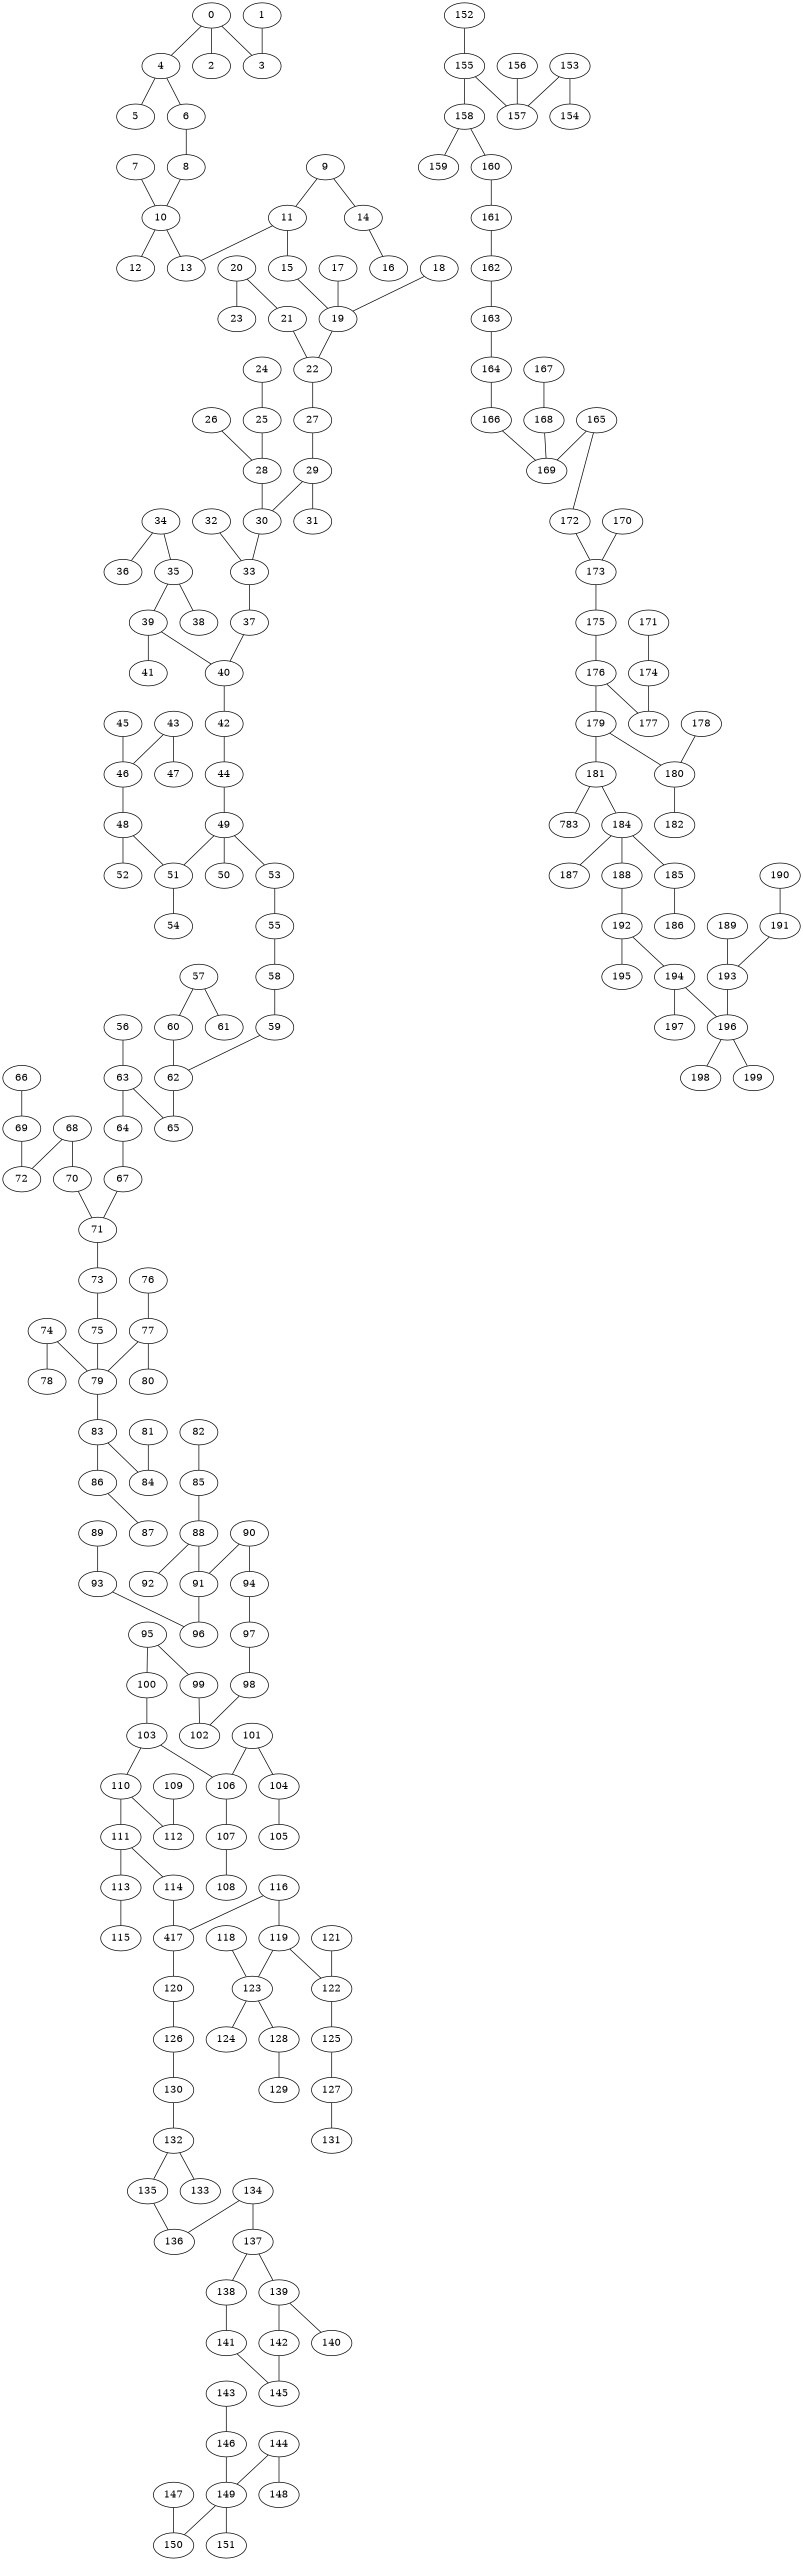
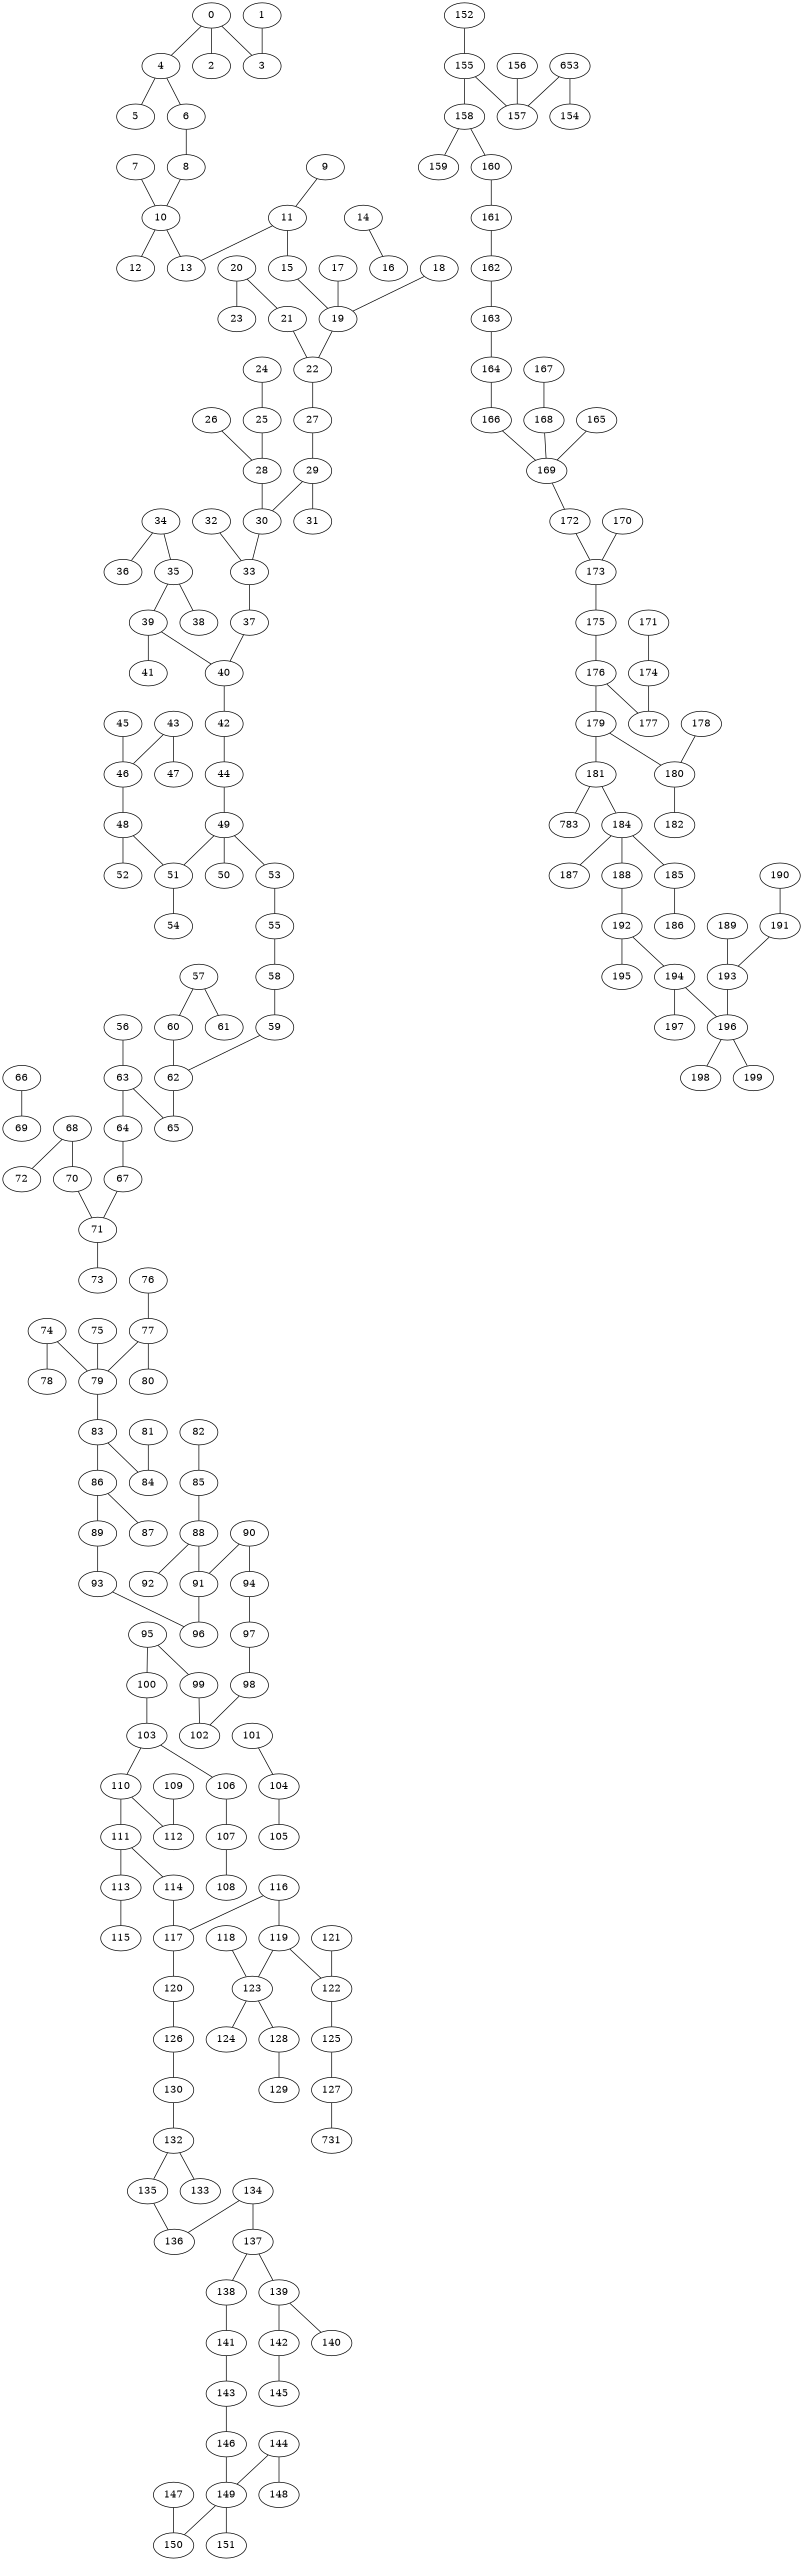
node "153": label "153" -> "653"
edge "9" -- "14": removed
edge "165" -- "172": now "169" -- "172"
edge "69" -- "72": removed
edge "73" -- "75": removed
edge "86" -- "89": added
edge "101" -- "106": removed
node "417": label "417" -> "117"
node "131": label "131" -> "731"
edge "141" -- "145": now "141" -- "143"
